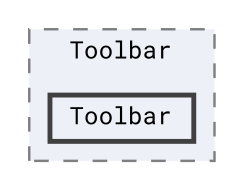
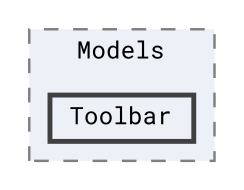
cluster "Toolbar": label "Toolbar" -> "Models"
